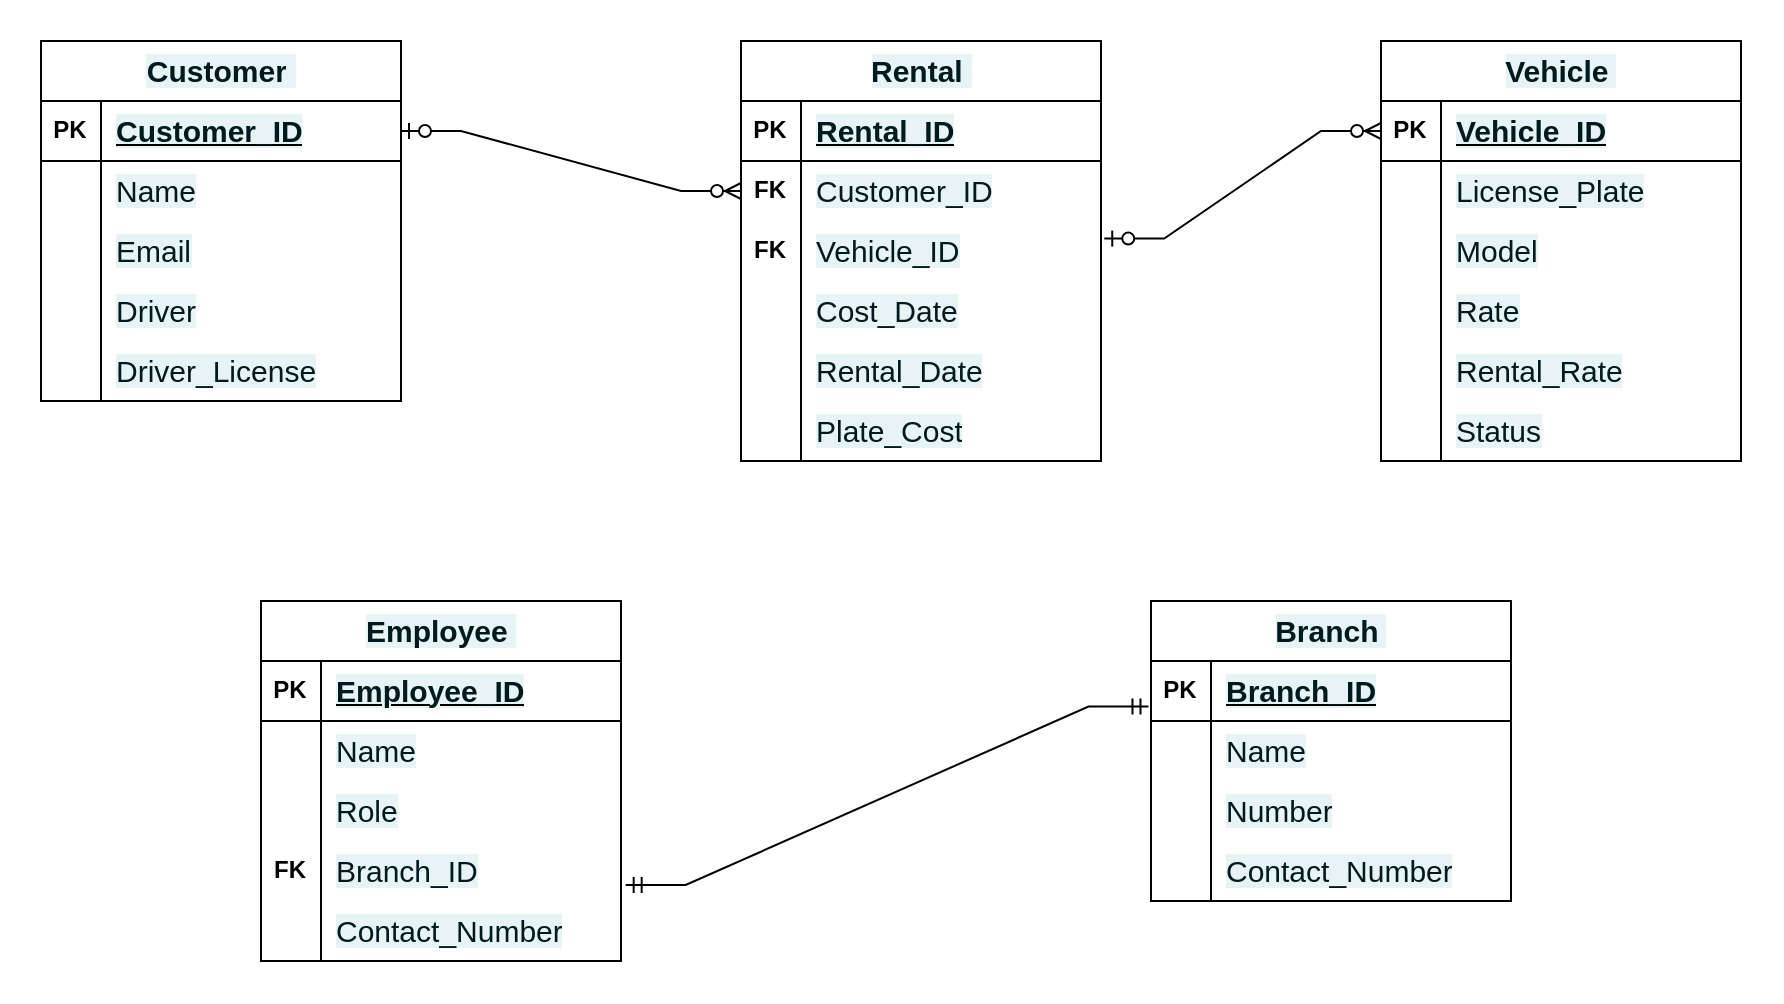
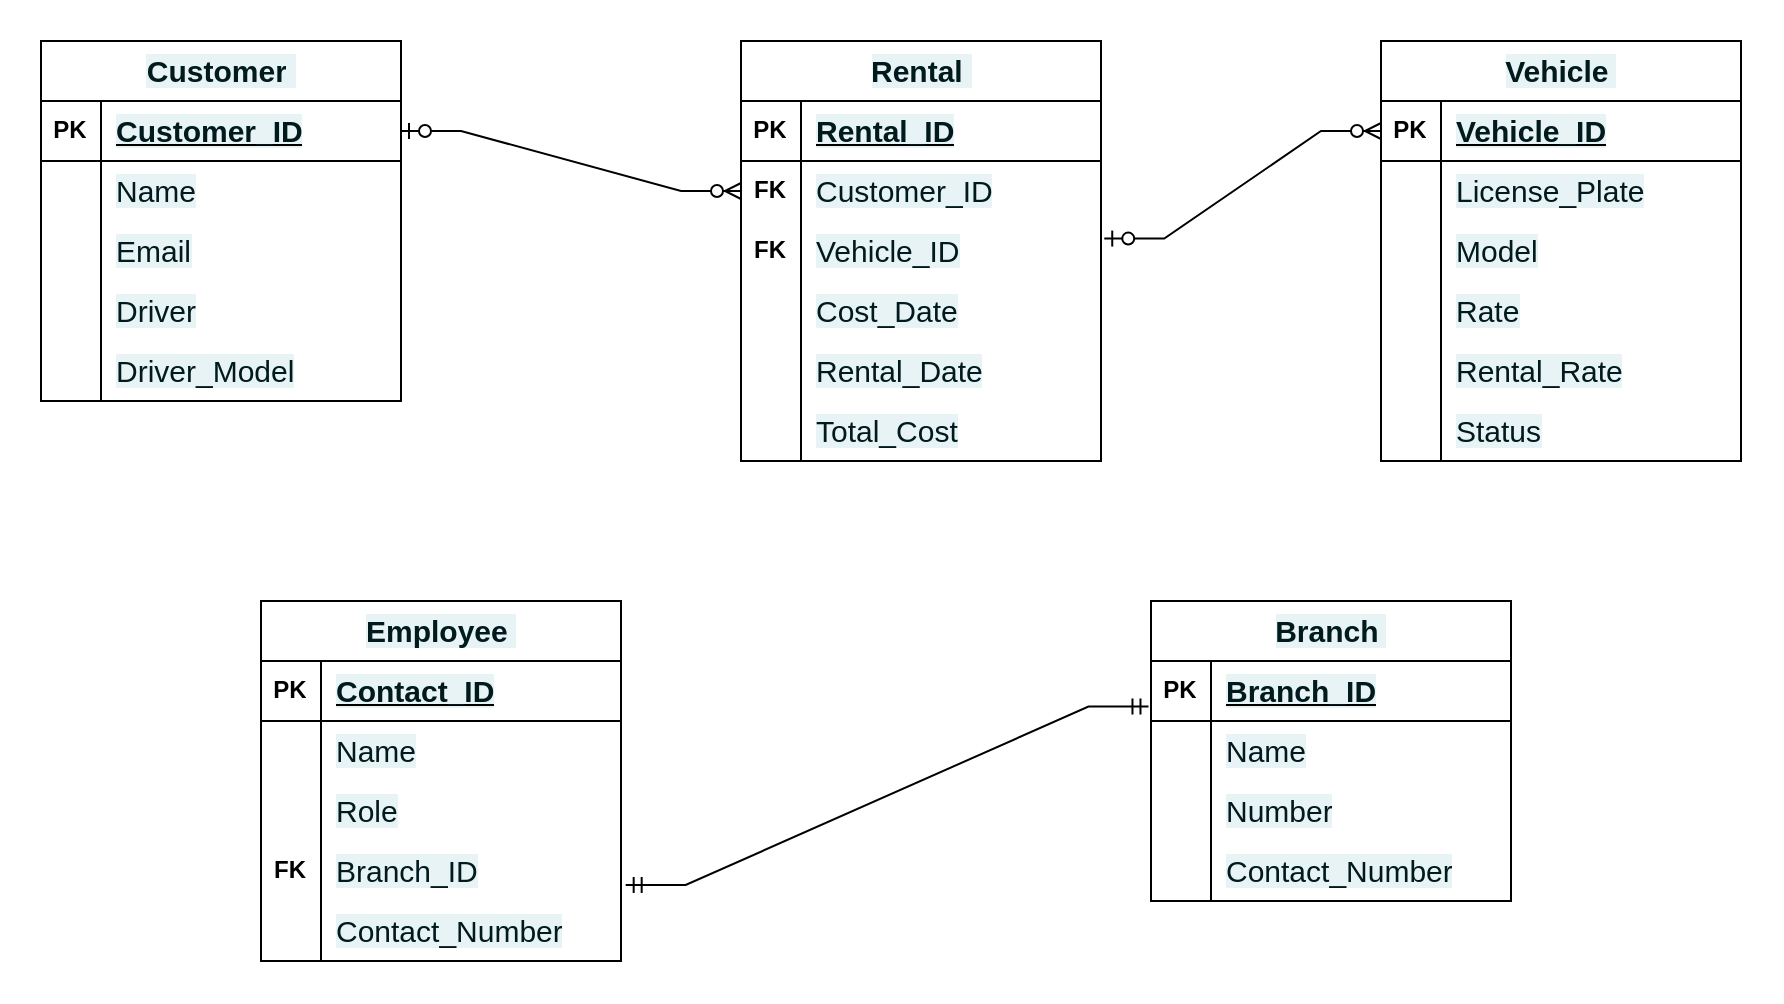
node "Driver_License": label "Driver_License" -> "Driver_Model"
node "Plate_Cost": label "Plate_Cost" -> "Total_Cost"
node "Employee_ID": label "Employee_ID" -> "Contact_ID"
